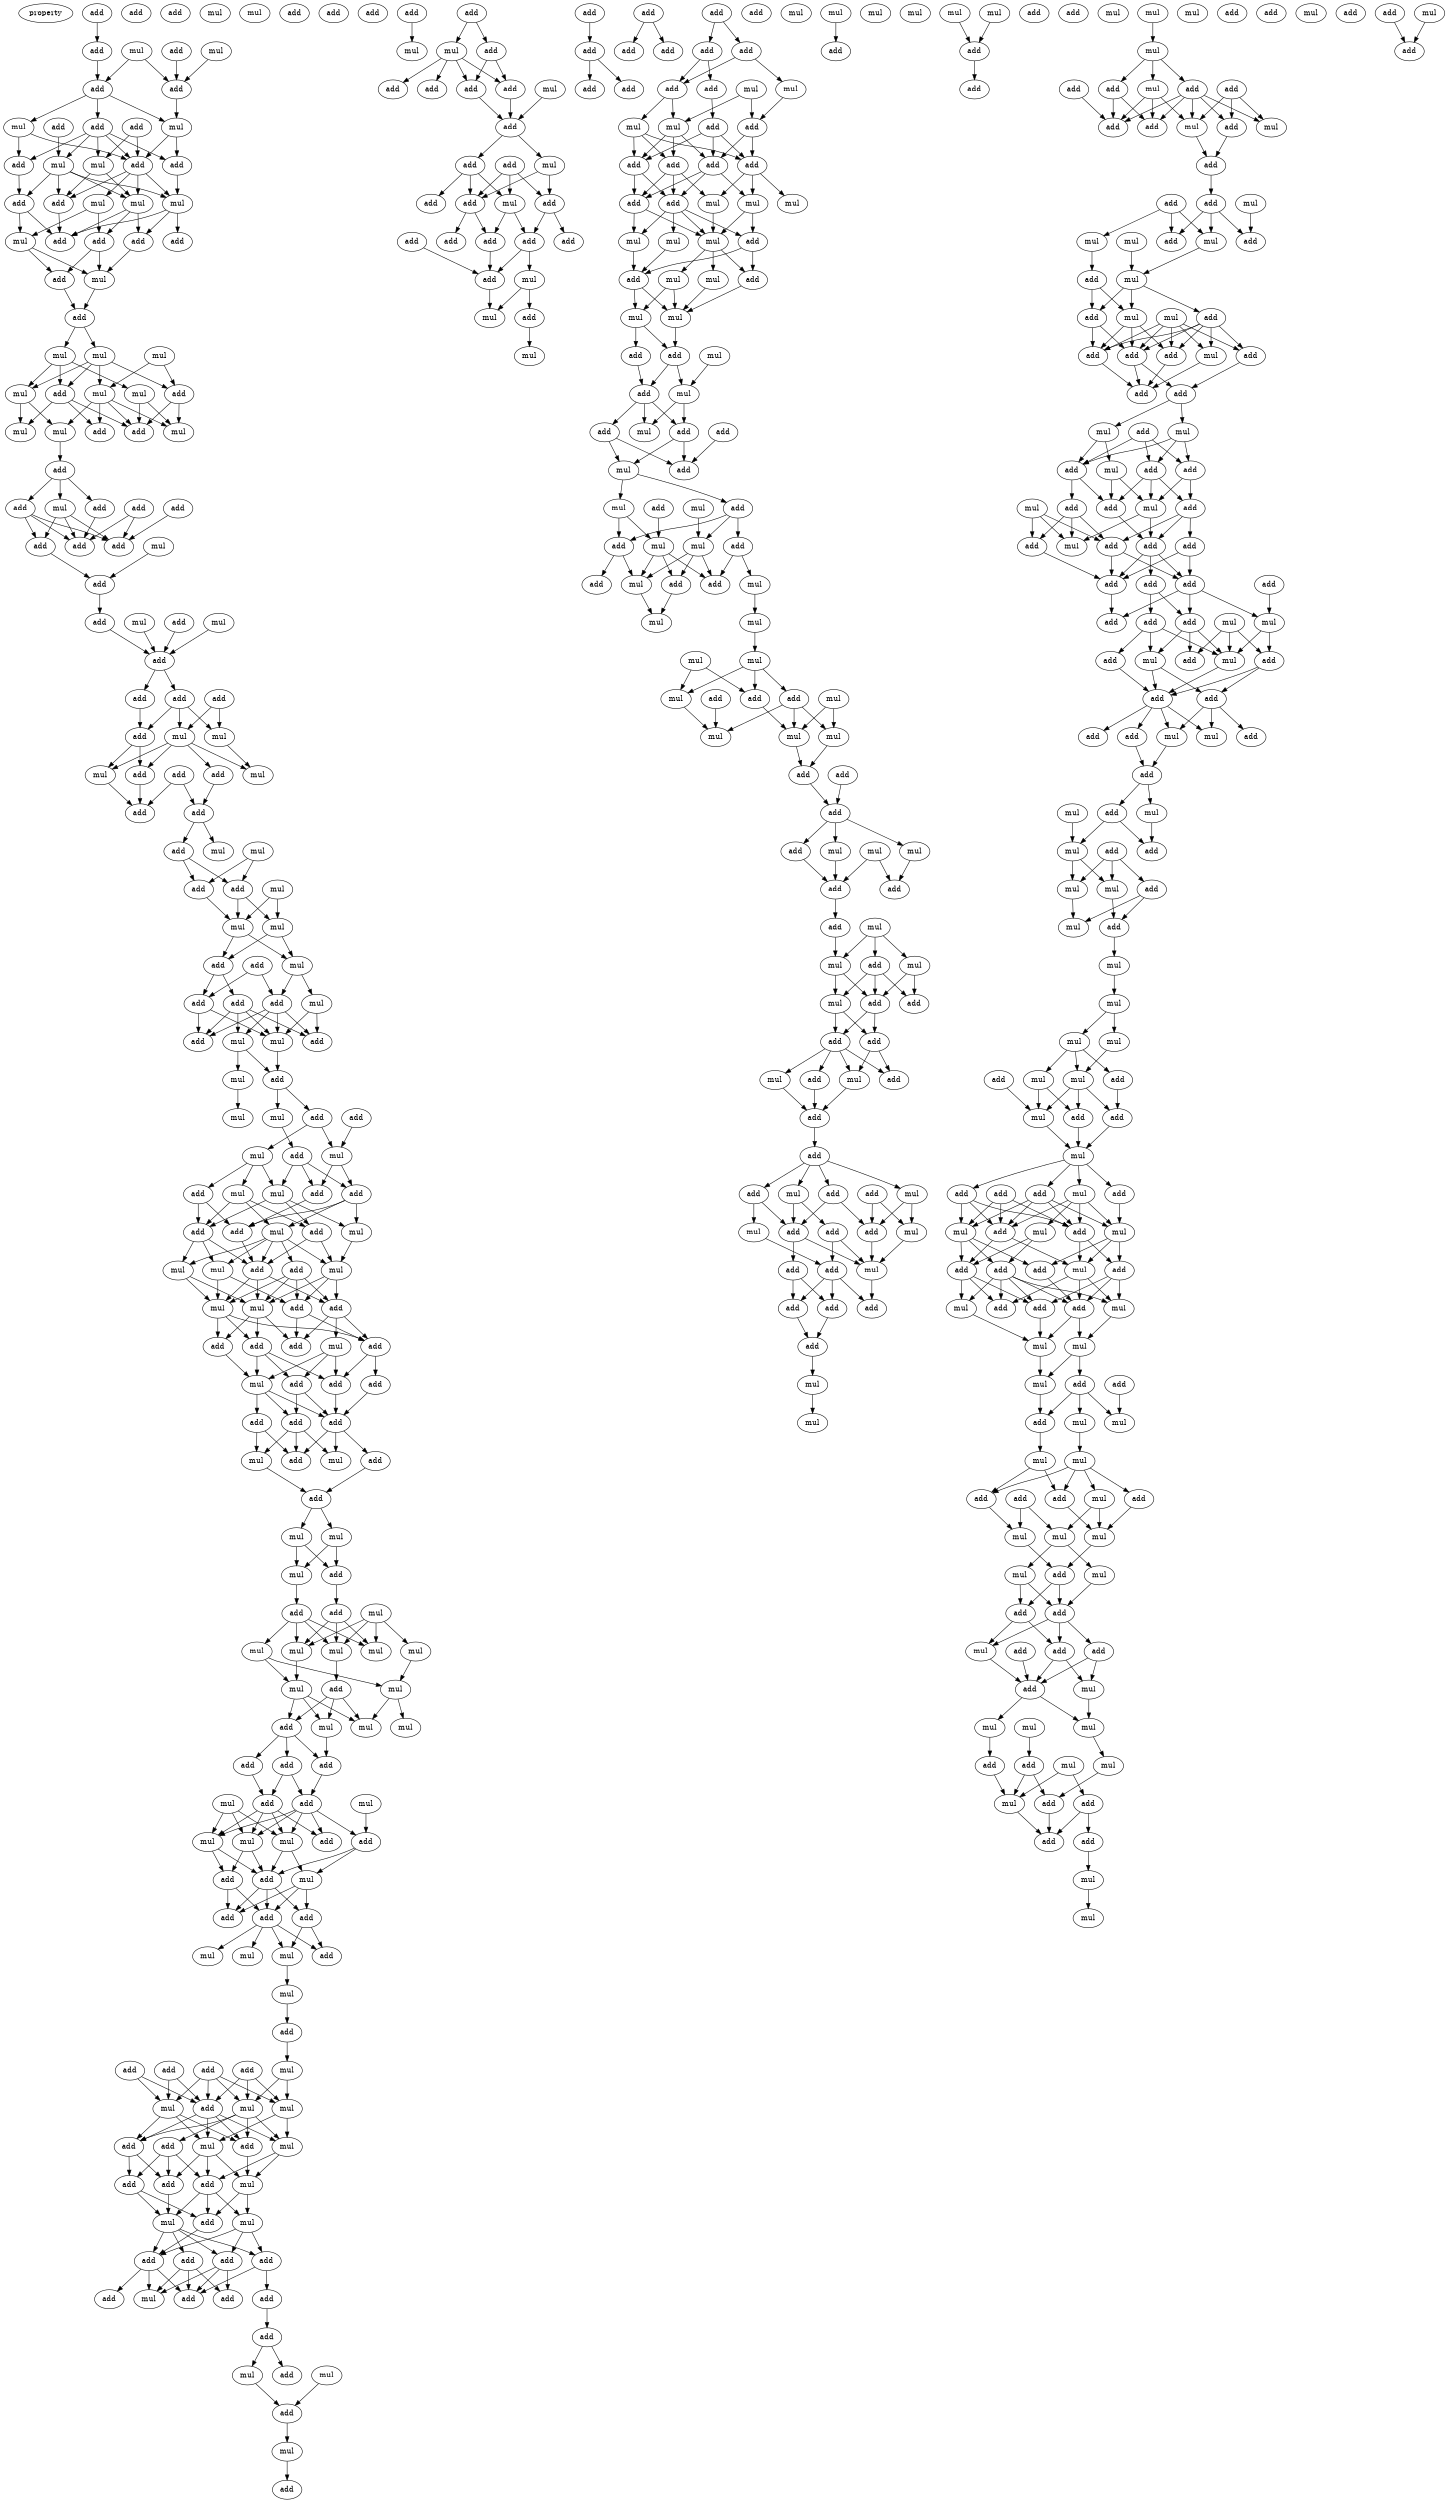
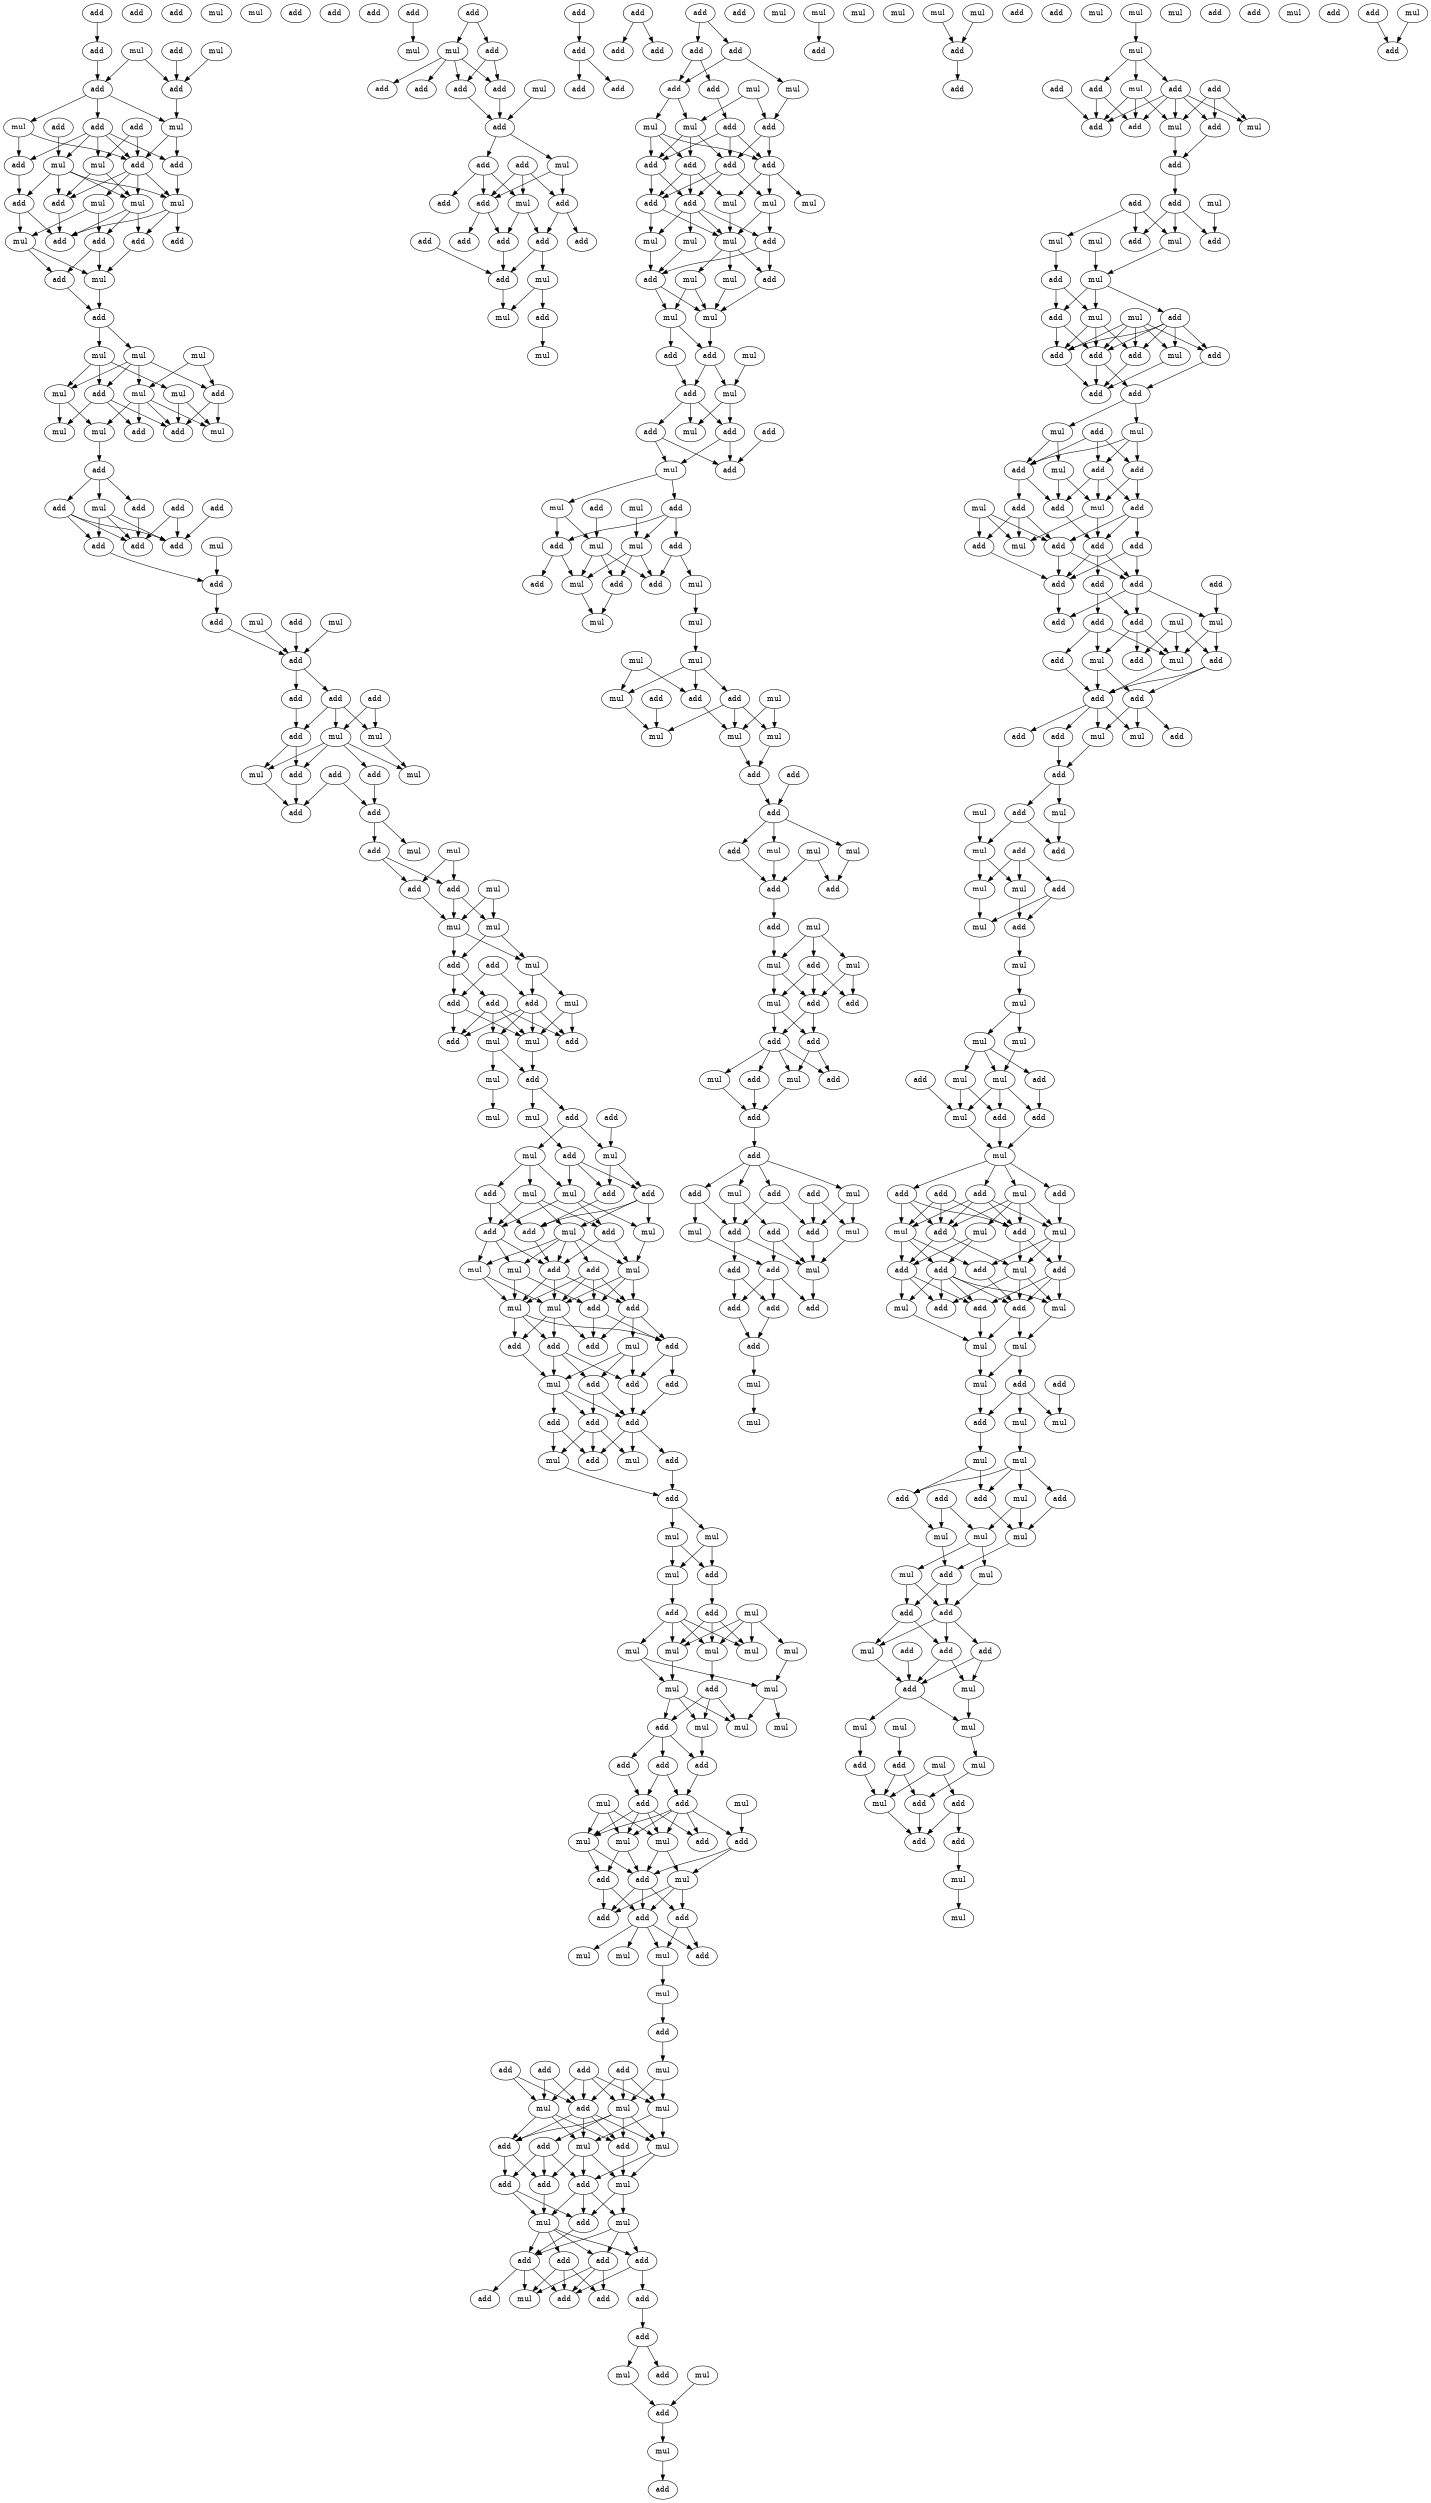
node "property": removed
